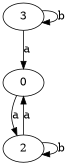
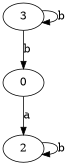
edge "3" -> "0": label "a" -> "b"
edge "2" -> "0": removed, label "a"
